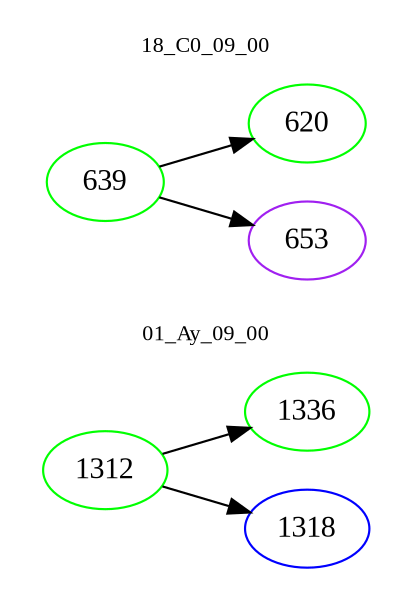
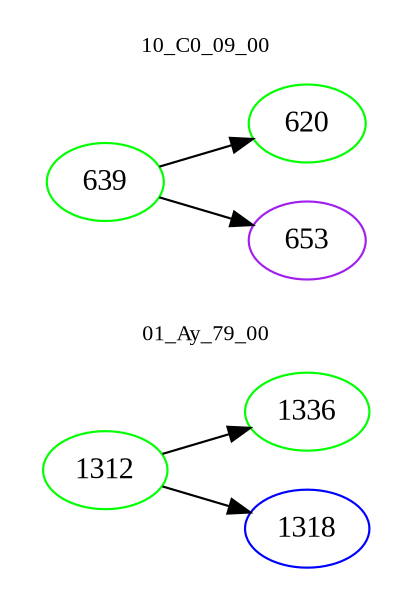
cluster "18_C0_09_00": label "18_C0_09_00" -> "10_C0_09_00"
cluster "01_Ay_09_00": label "01_Ay_09_00" -> "01_Ay_79_00"
